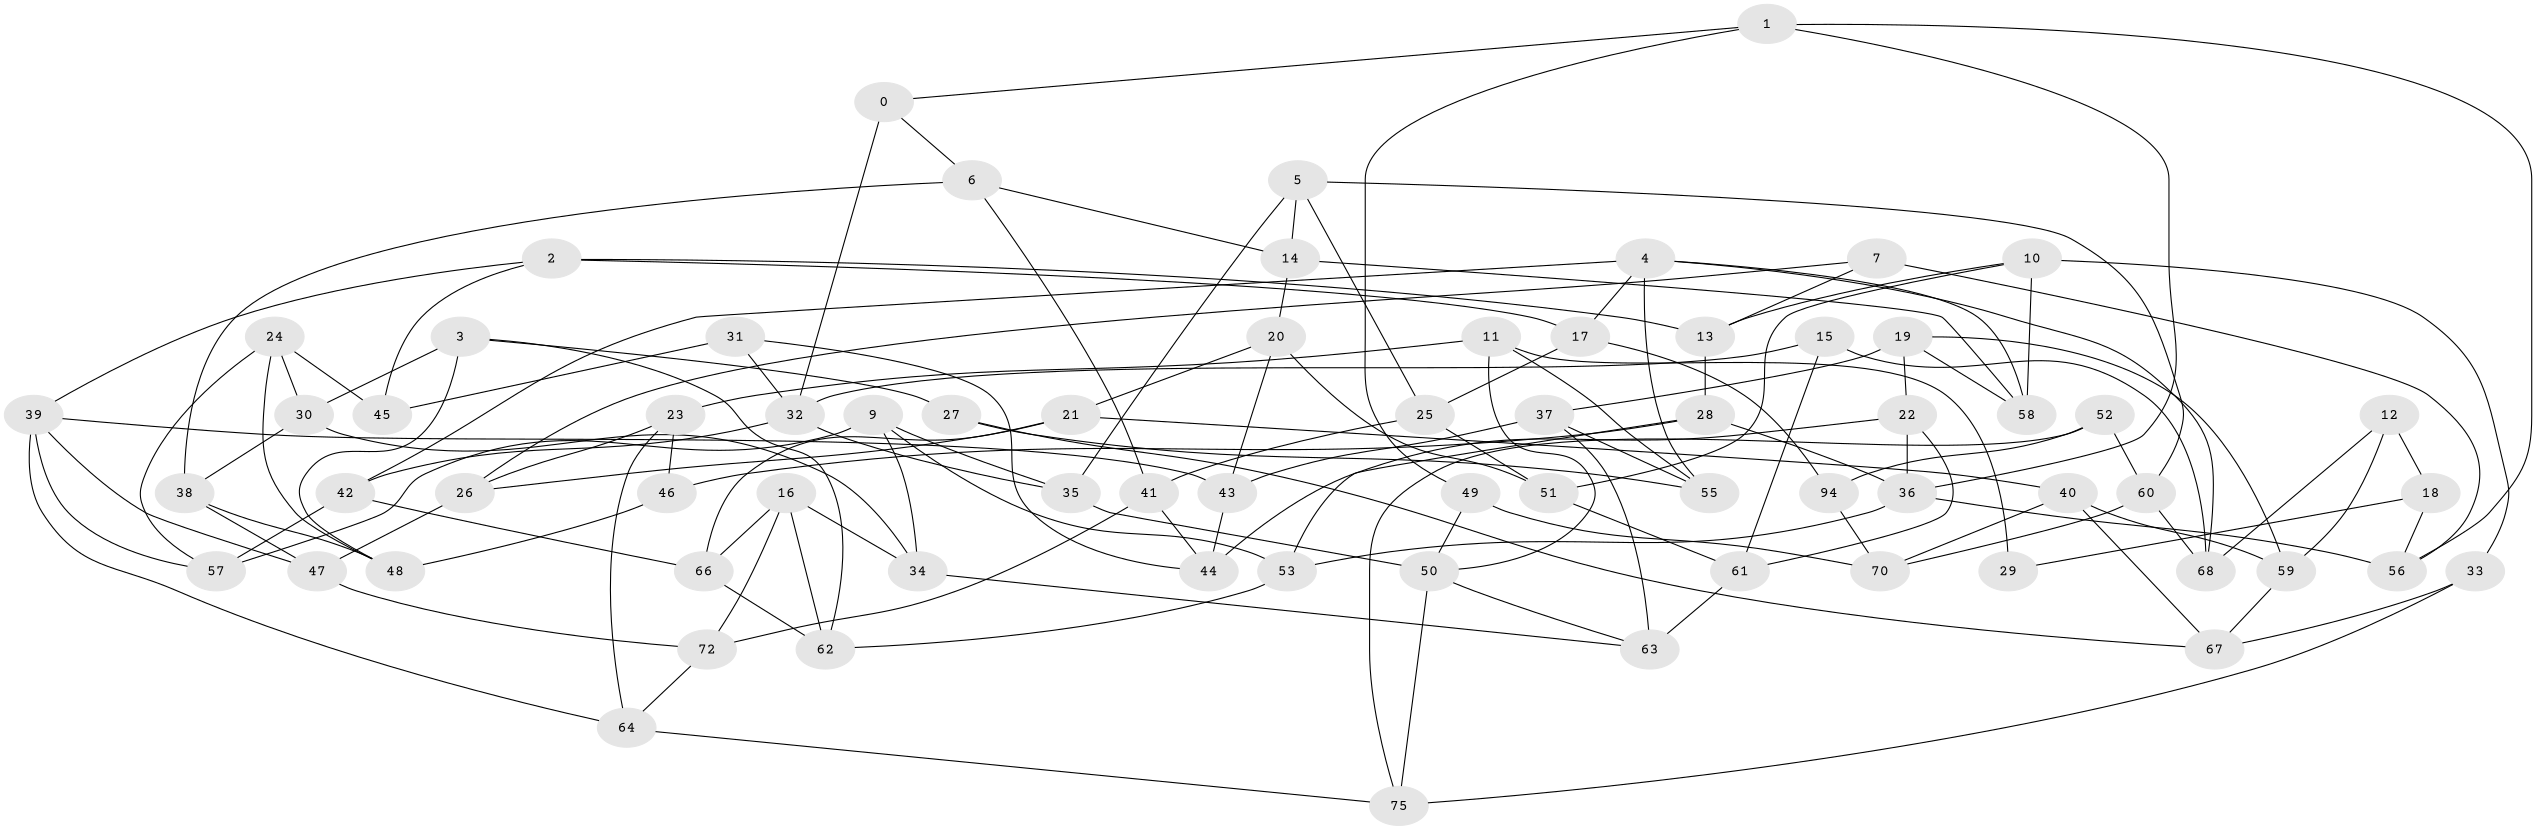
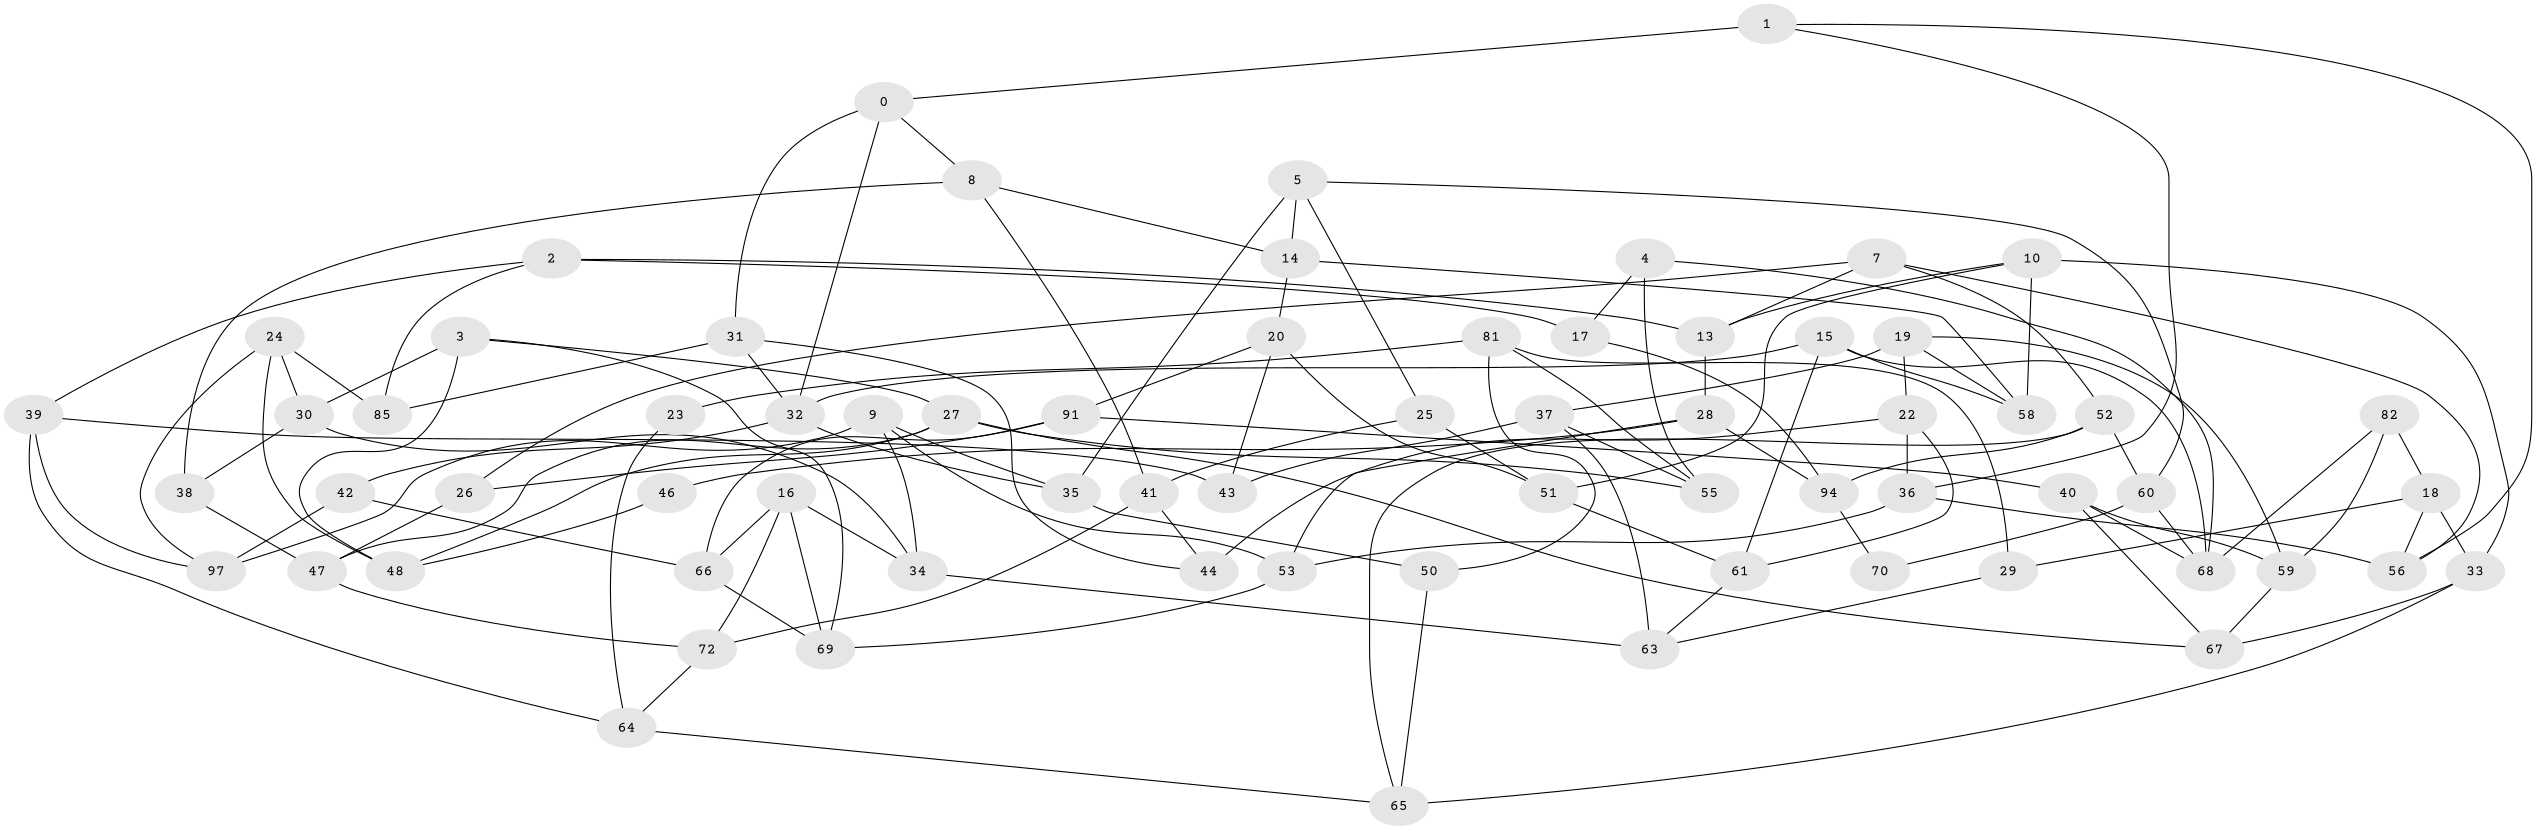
node "6": label "6" -> "8"
edge "0" -- "31": added
edge "4" -- "58": now "15" -- "58"
edge "4" -- "42": removed
edge "7" -- "52": added
node "11": label "11" -> "81"
edge "17" -- "25": removed
node "45": label "45" -> "85"
node "21": label "21" -> "91"
node "12": label "12" -> "82"
edge "28" -- "36": now "28" -- "94"
edge "23" -- "46": removed
edge "23" -- "26": removed
node "49": removed
edge "39" -- "47": now "27" -- "47"
edge "43" -- "44": removed
edge "18" -- "33": added
edge "38" -- "48": now "27" -- "48"
edge "40" -- "70": now "40" -- "68"
node "57": label "57" -> "97"
edge "50" -- "63": now "29" -- "63"
node "62": label "62" -> "69"
node "75": label "75" -> "65"
